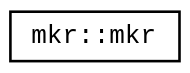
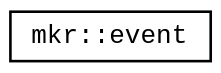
node "mkr::mkr": label "mkr::mkr" -> "mkr::event"
